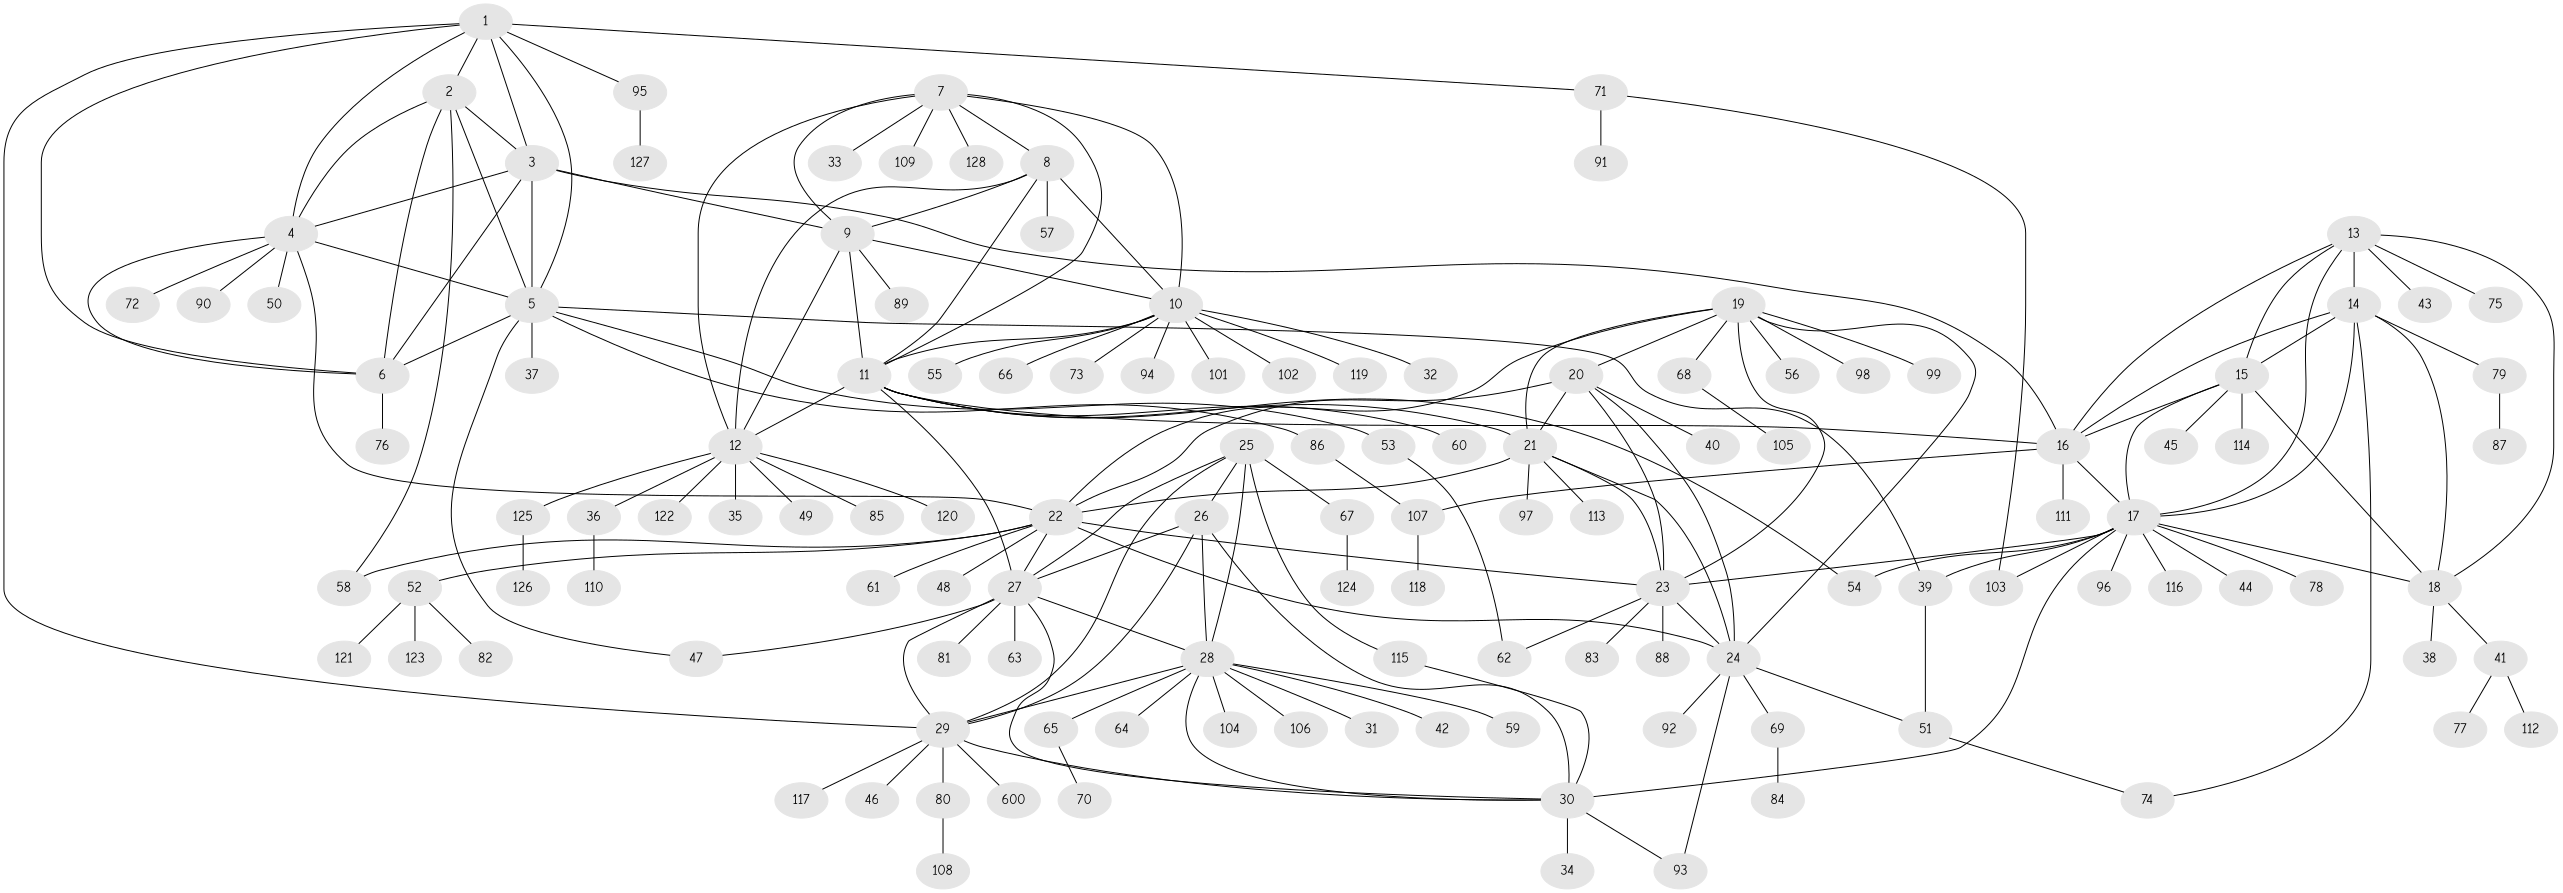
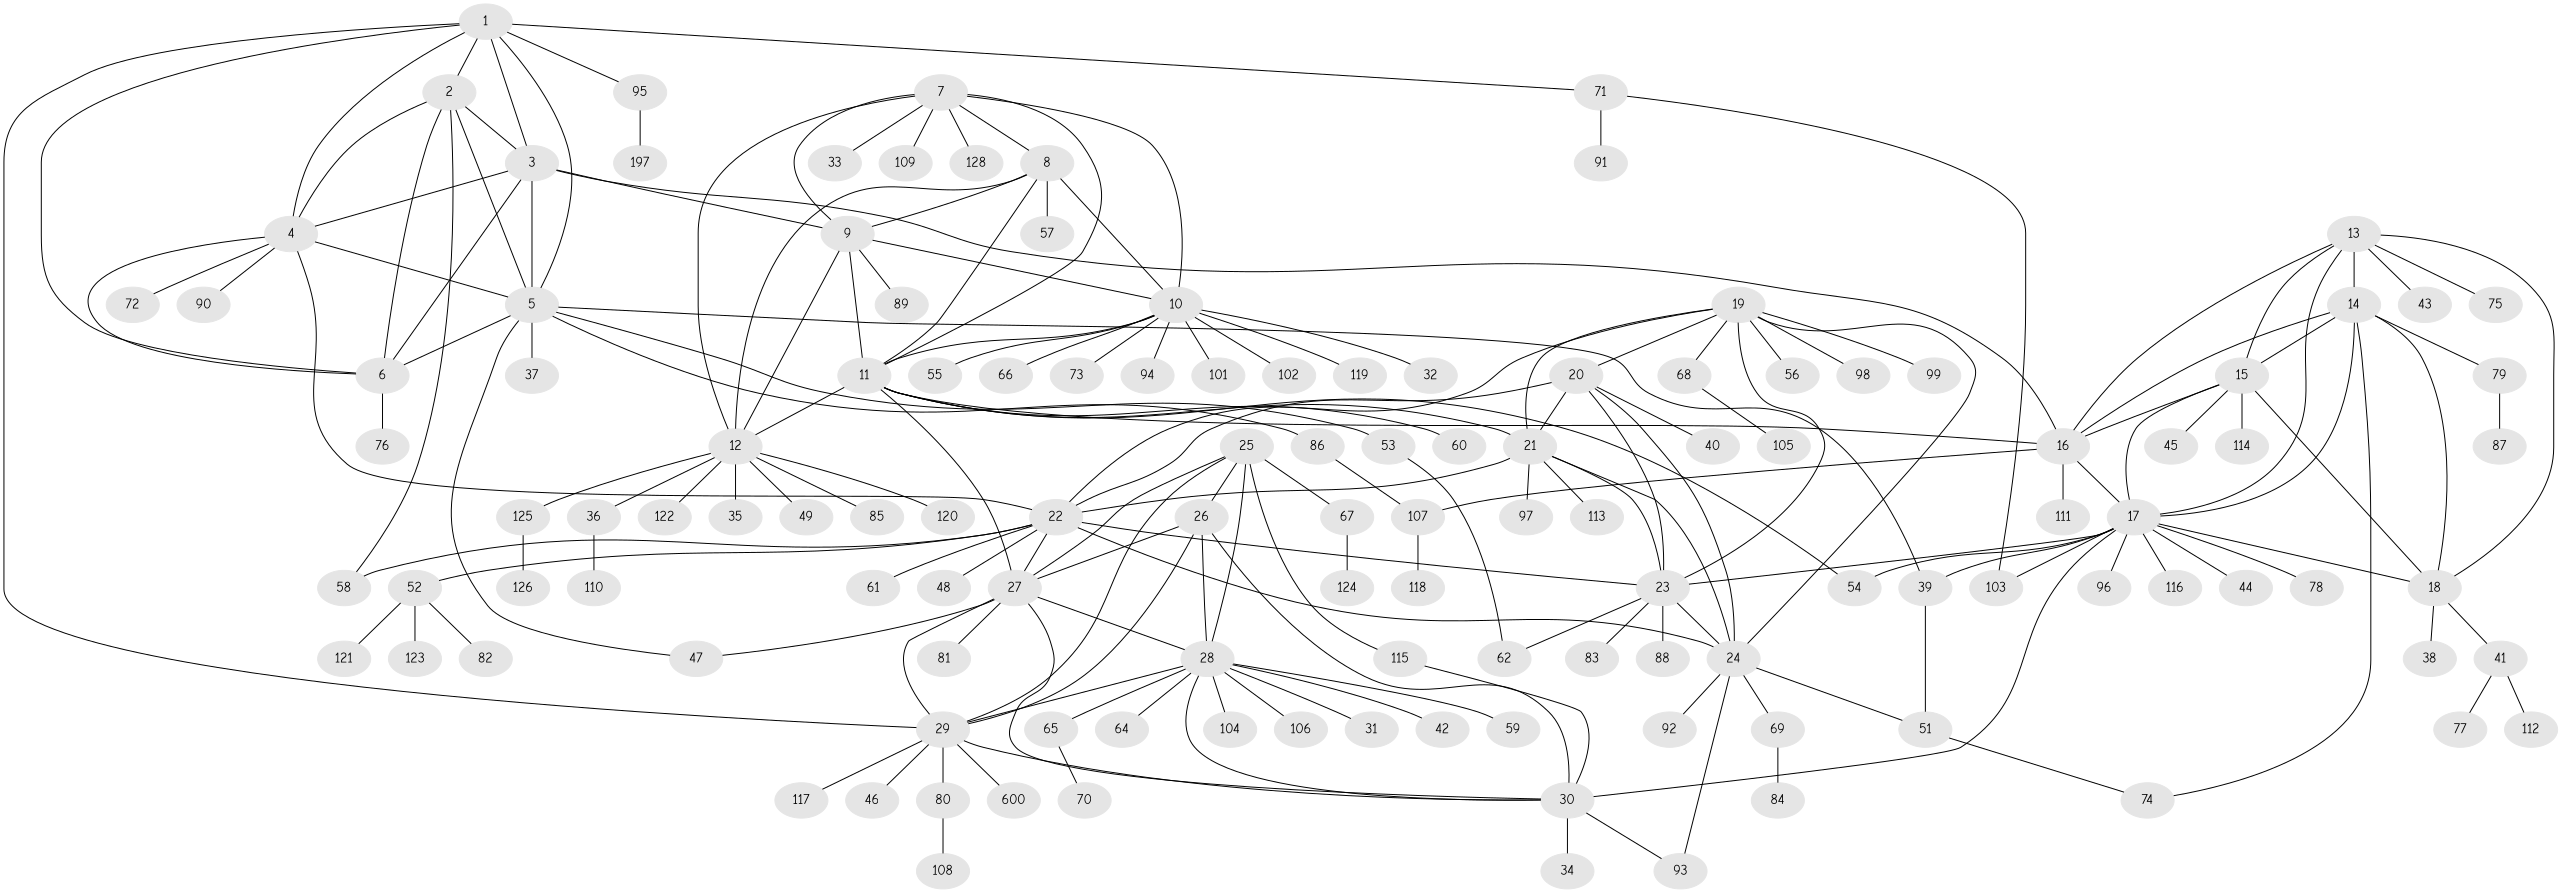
node "127": label "127" -> "197"
node "50": removed
node "63": removed
